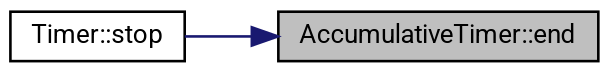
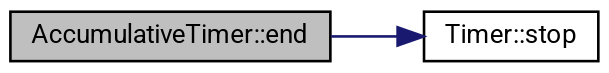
edge "Timer::stop" -> "AccumulativeTimer::end": reversed
